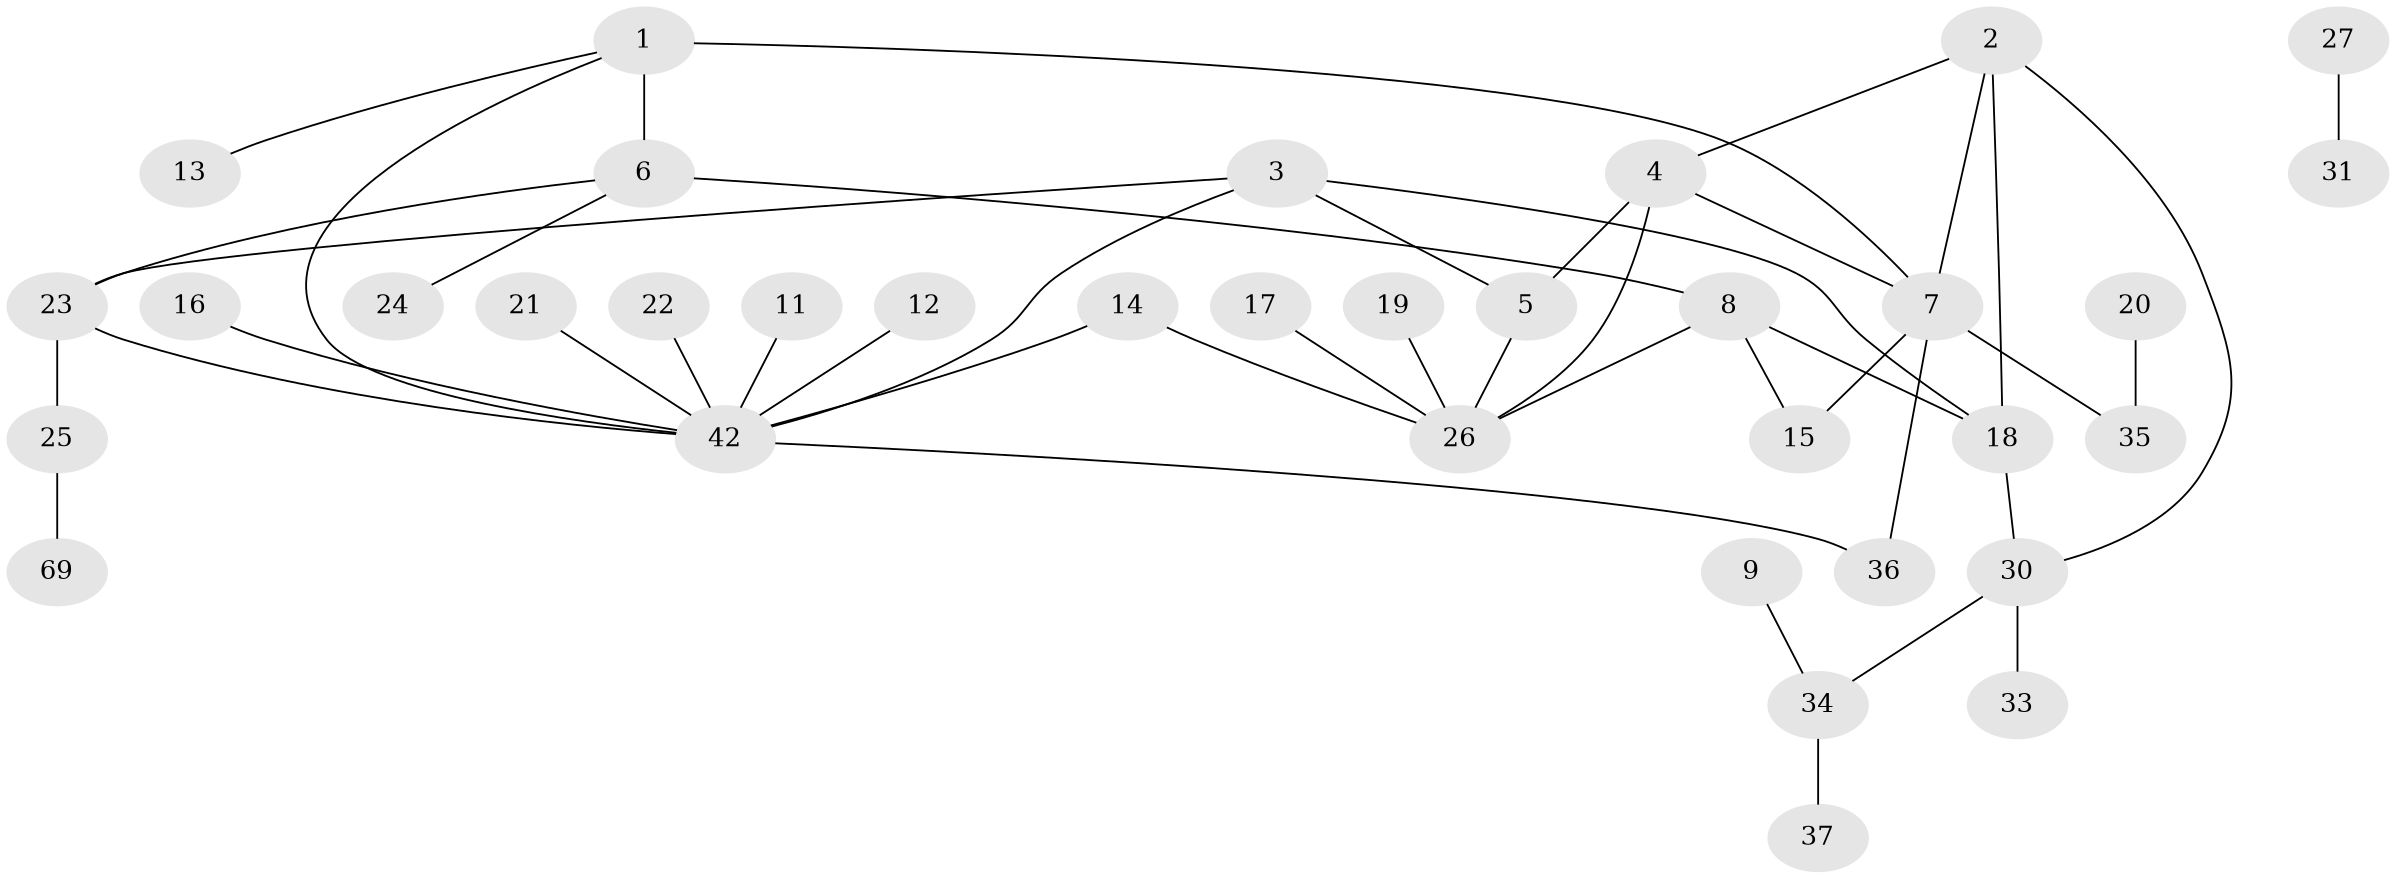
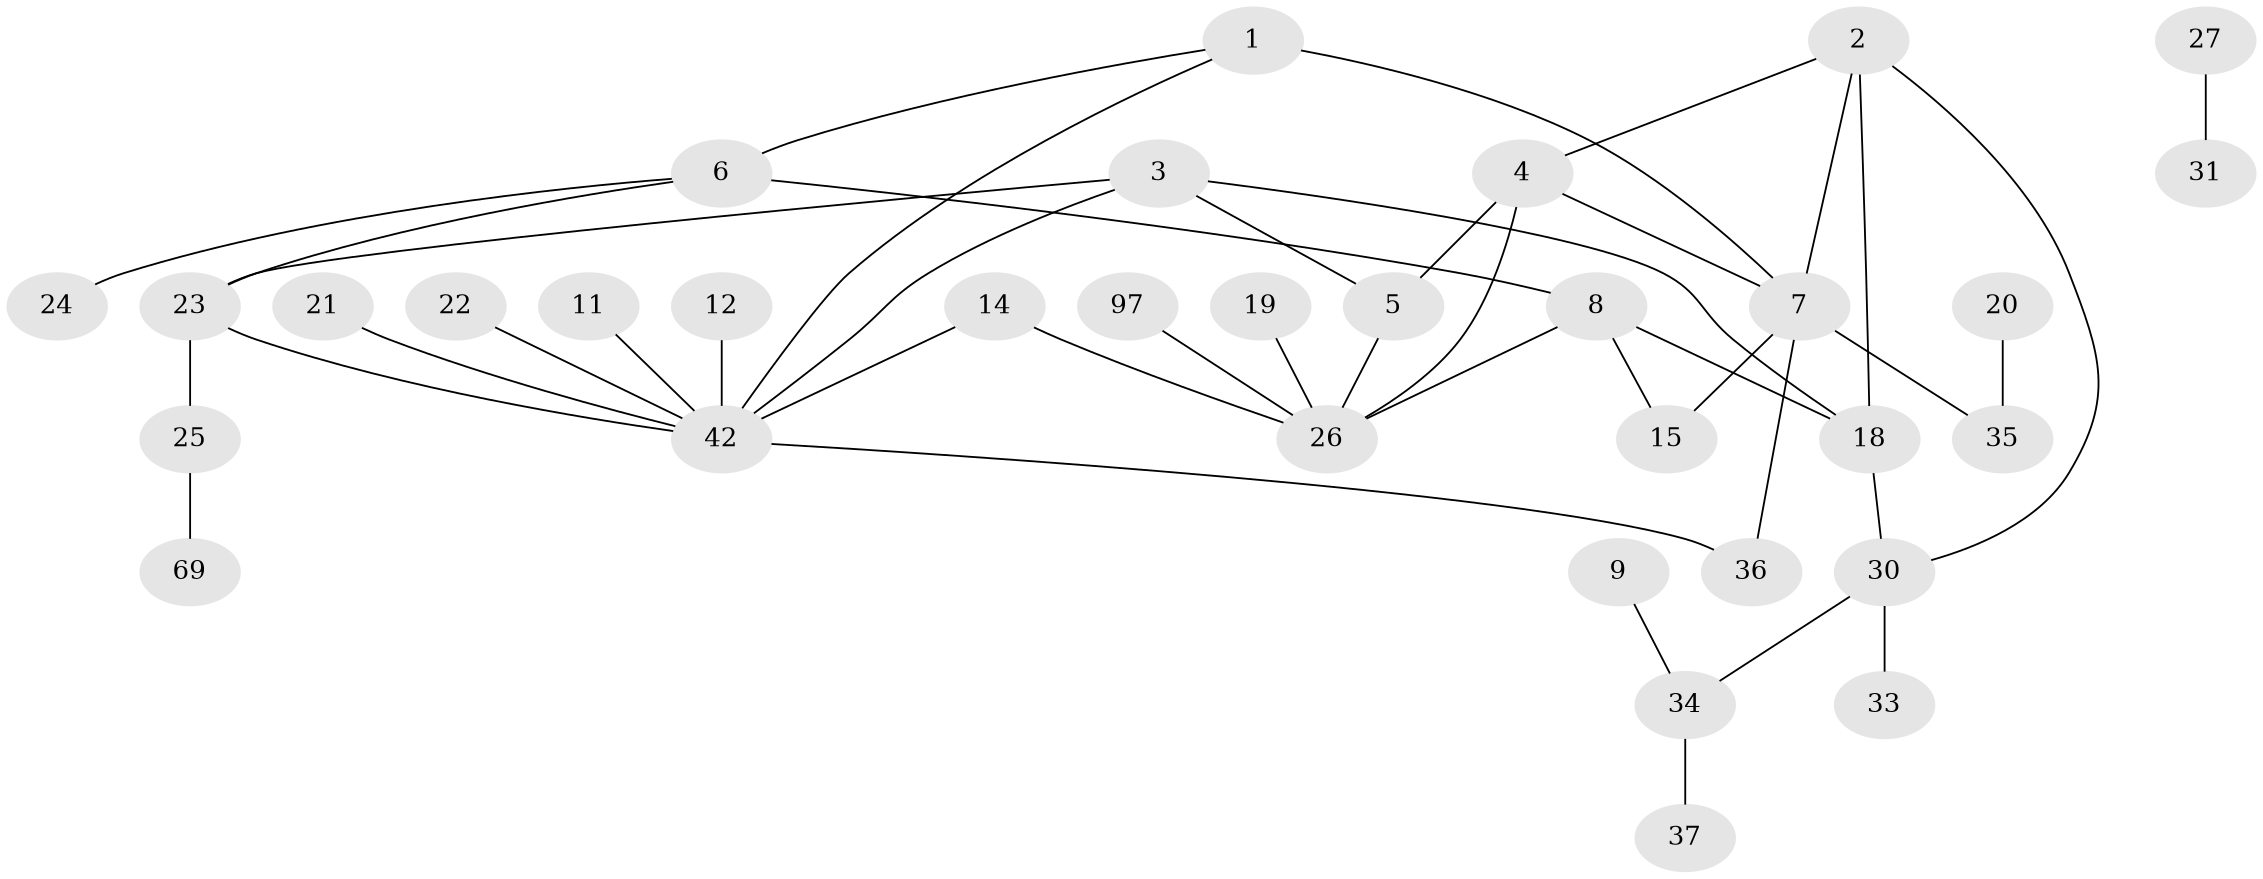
node "13": removed
node "16": removed
node "17": label "17" -> "97"
